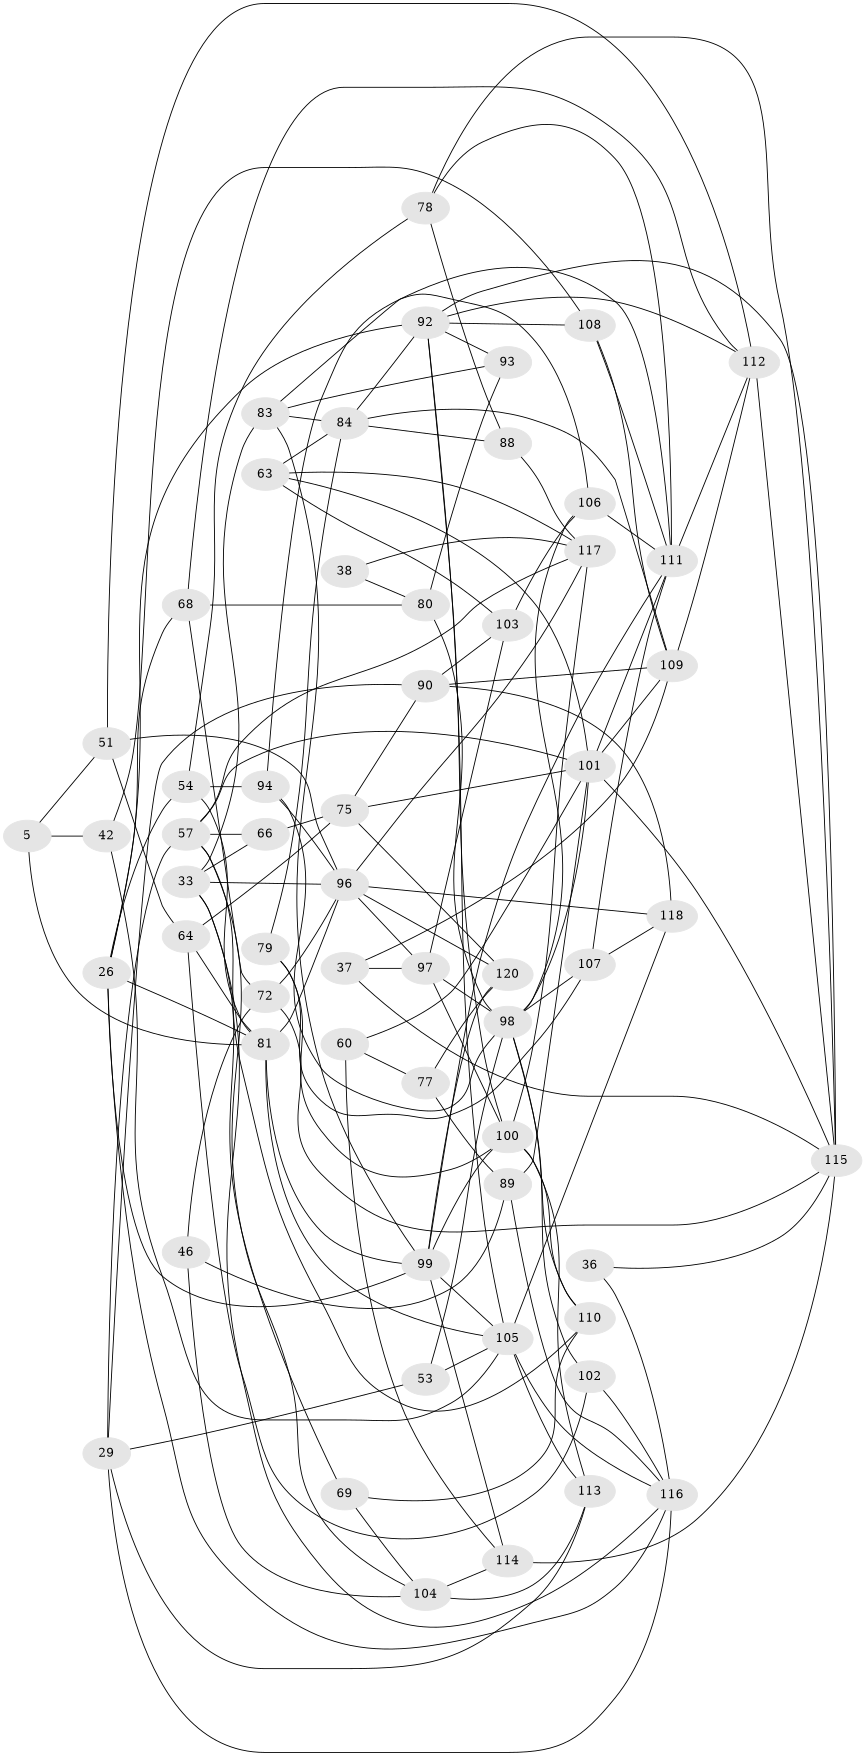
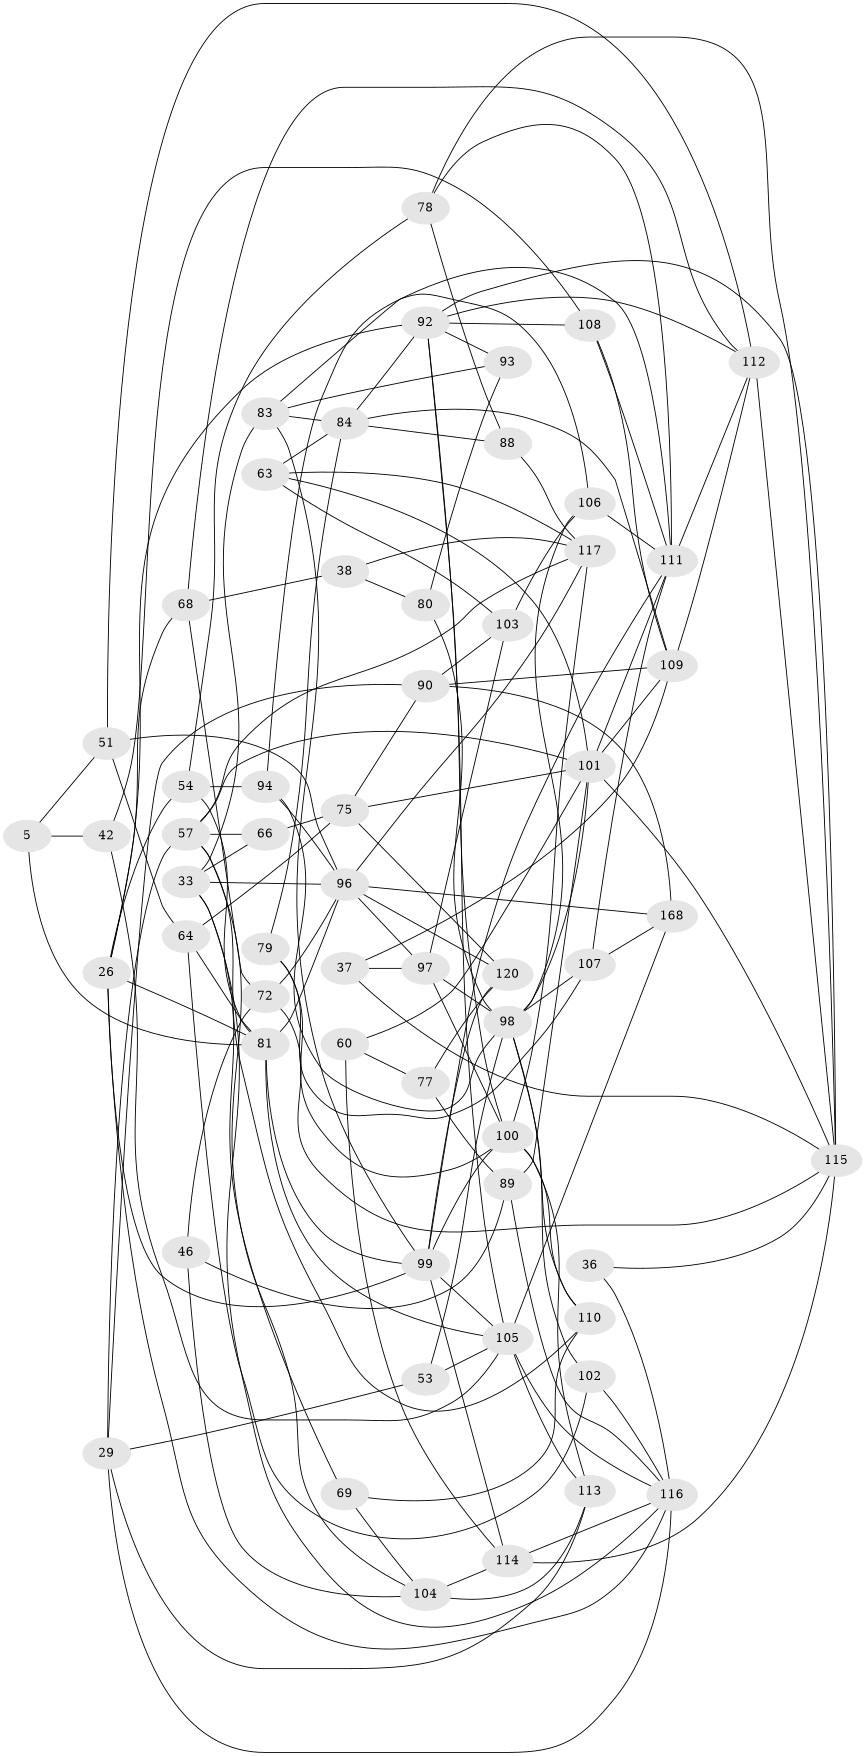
edge "68" -- "80": now "68" -- "38"
node "118": label "118" -> "168"
edge "116" -- "114": added
